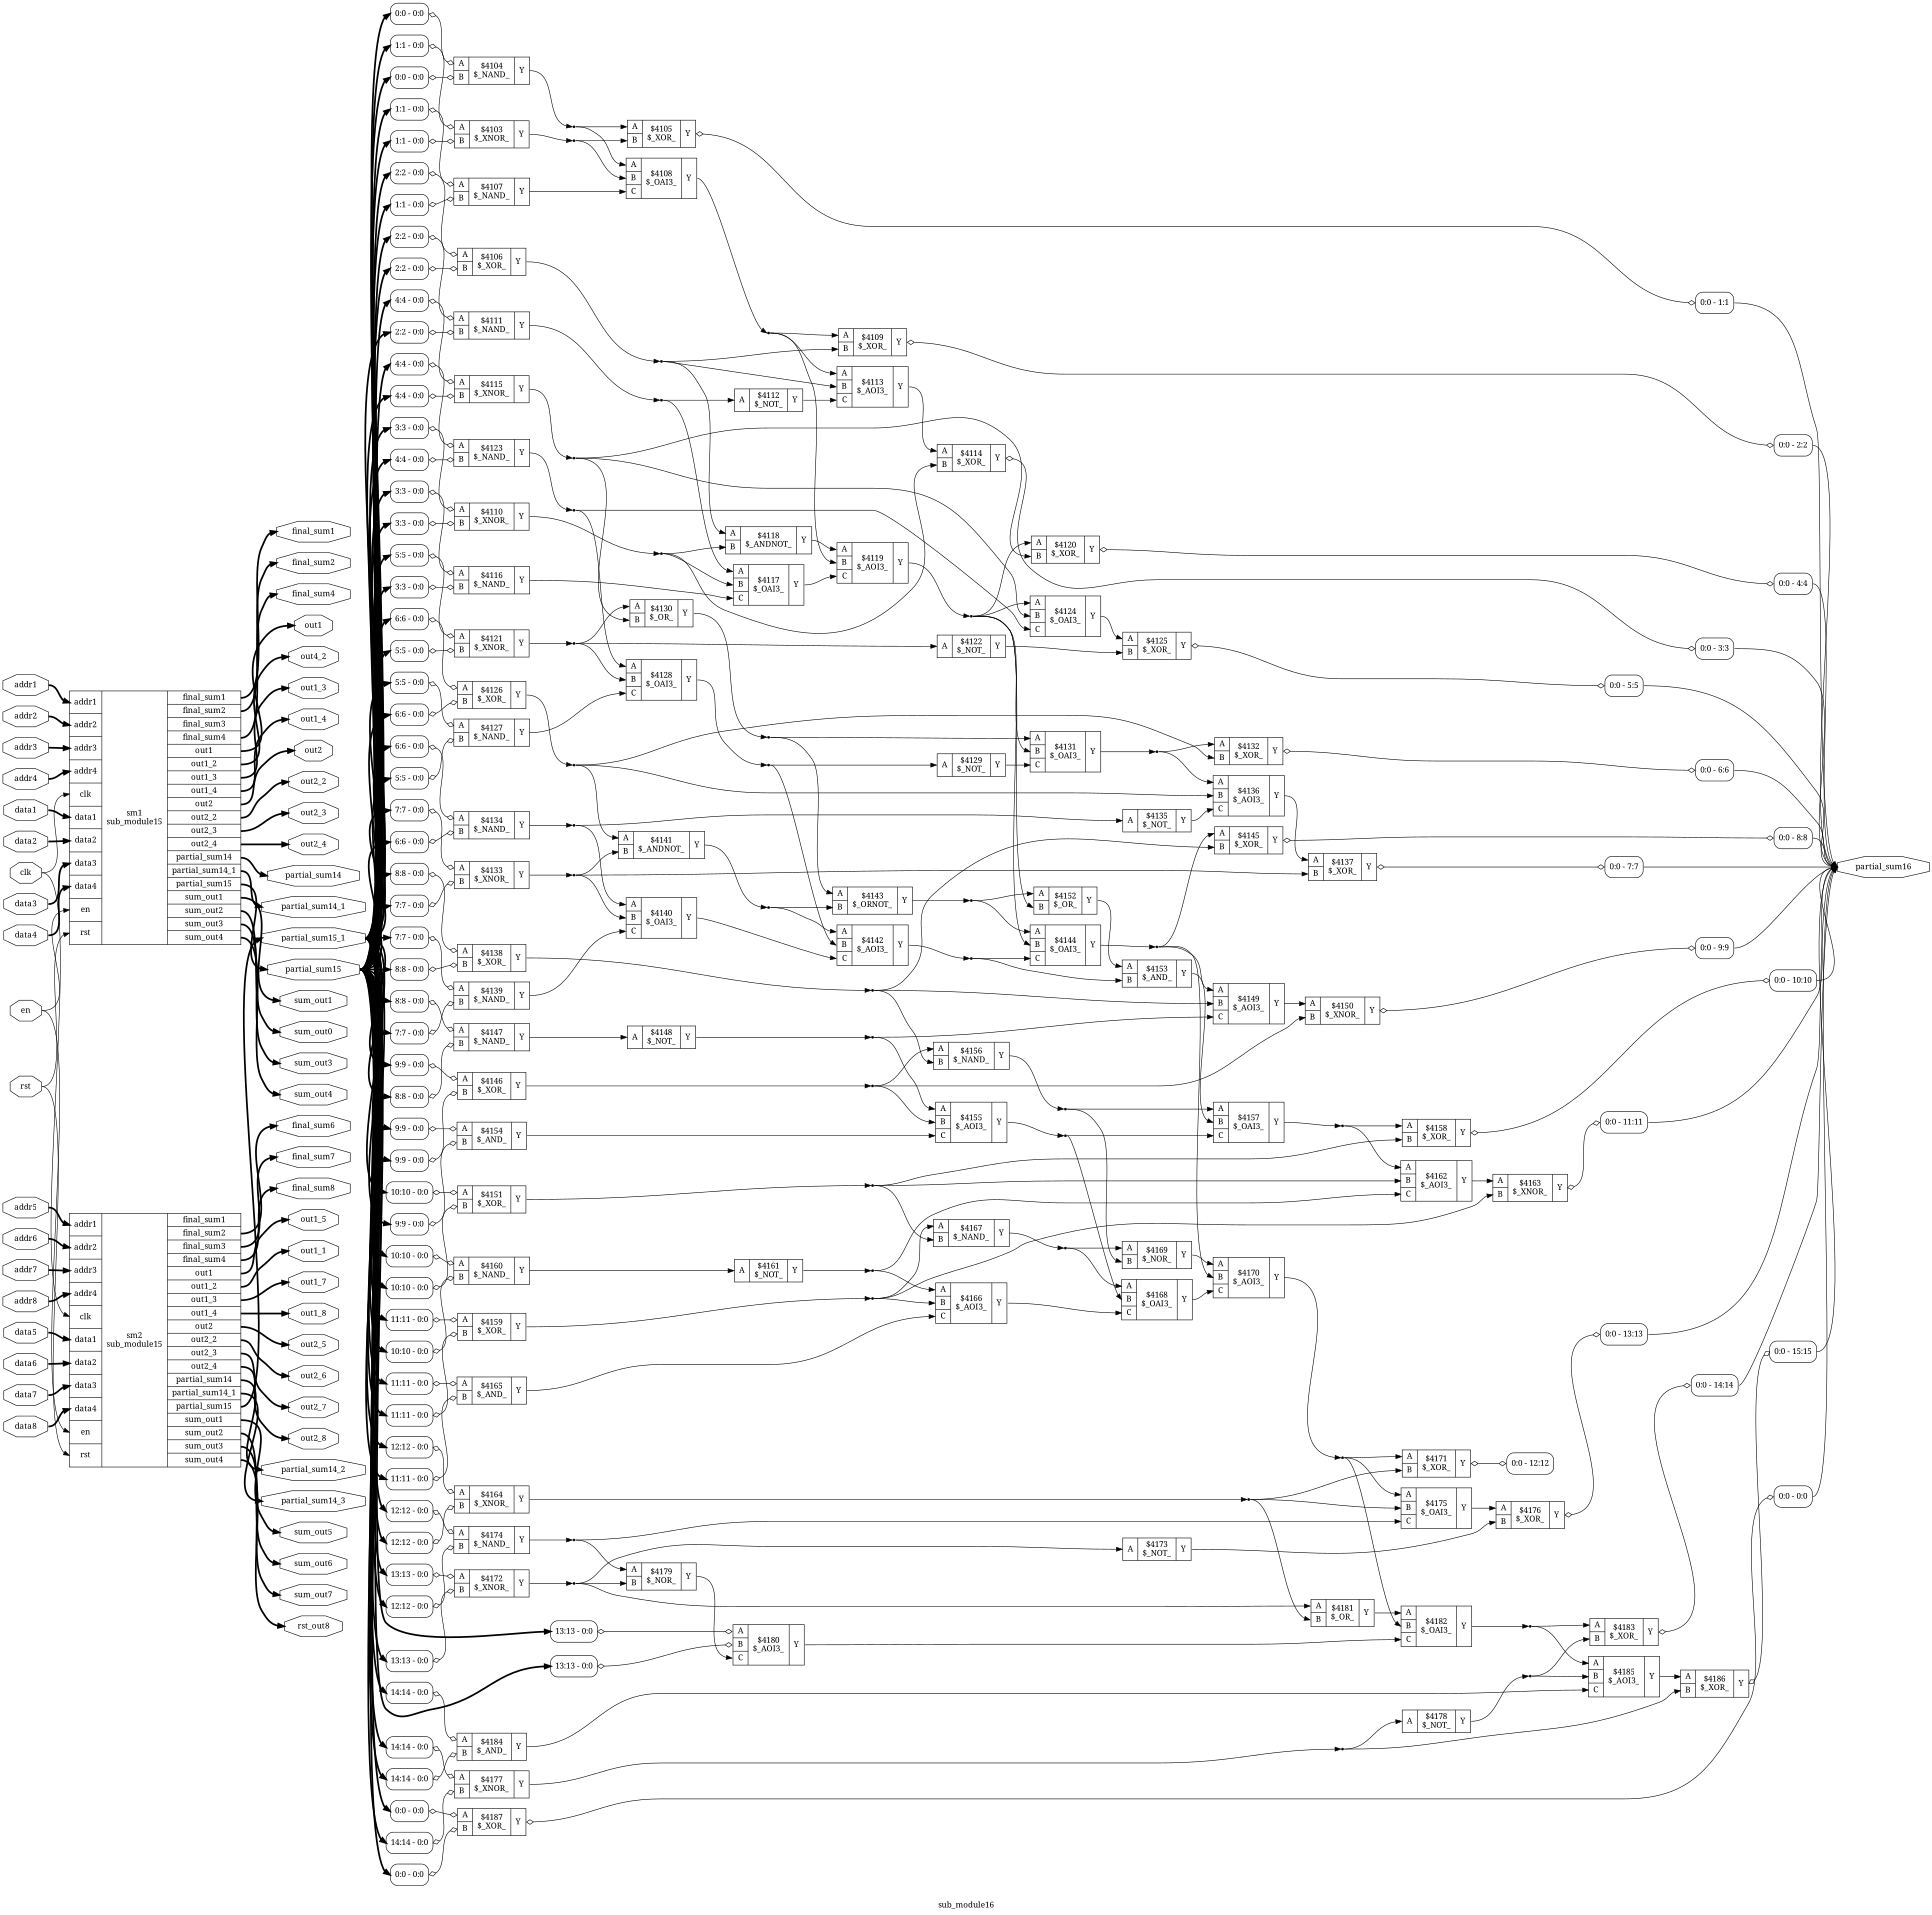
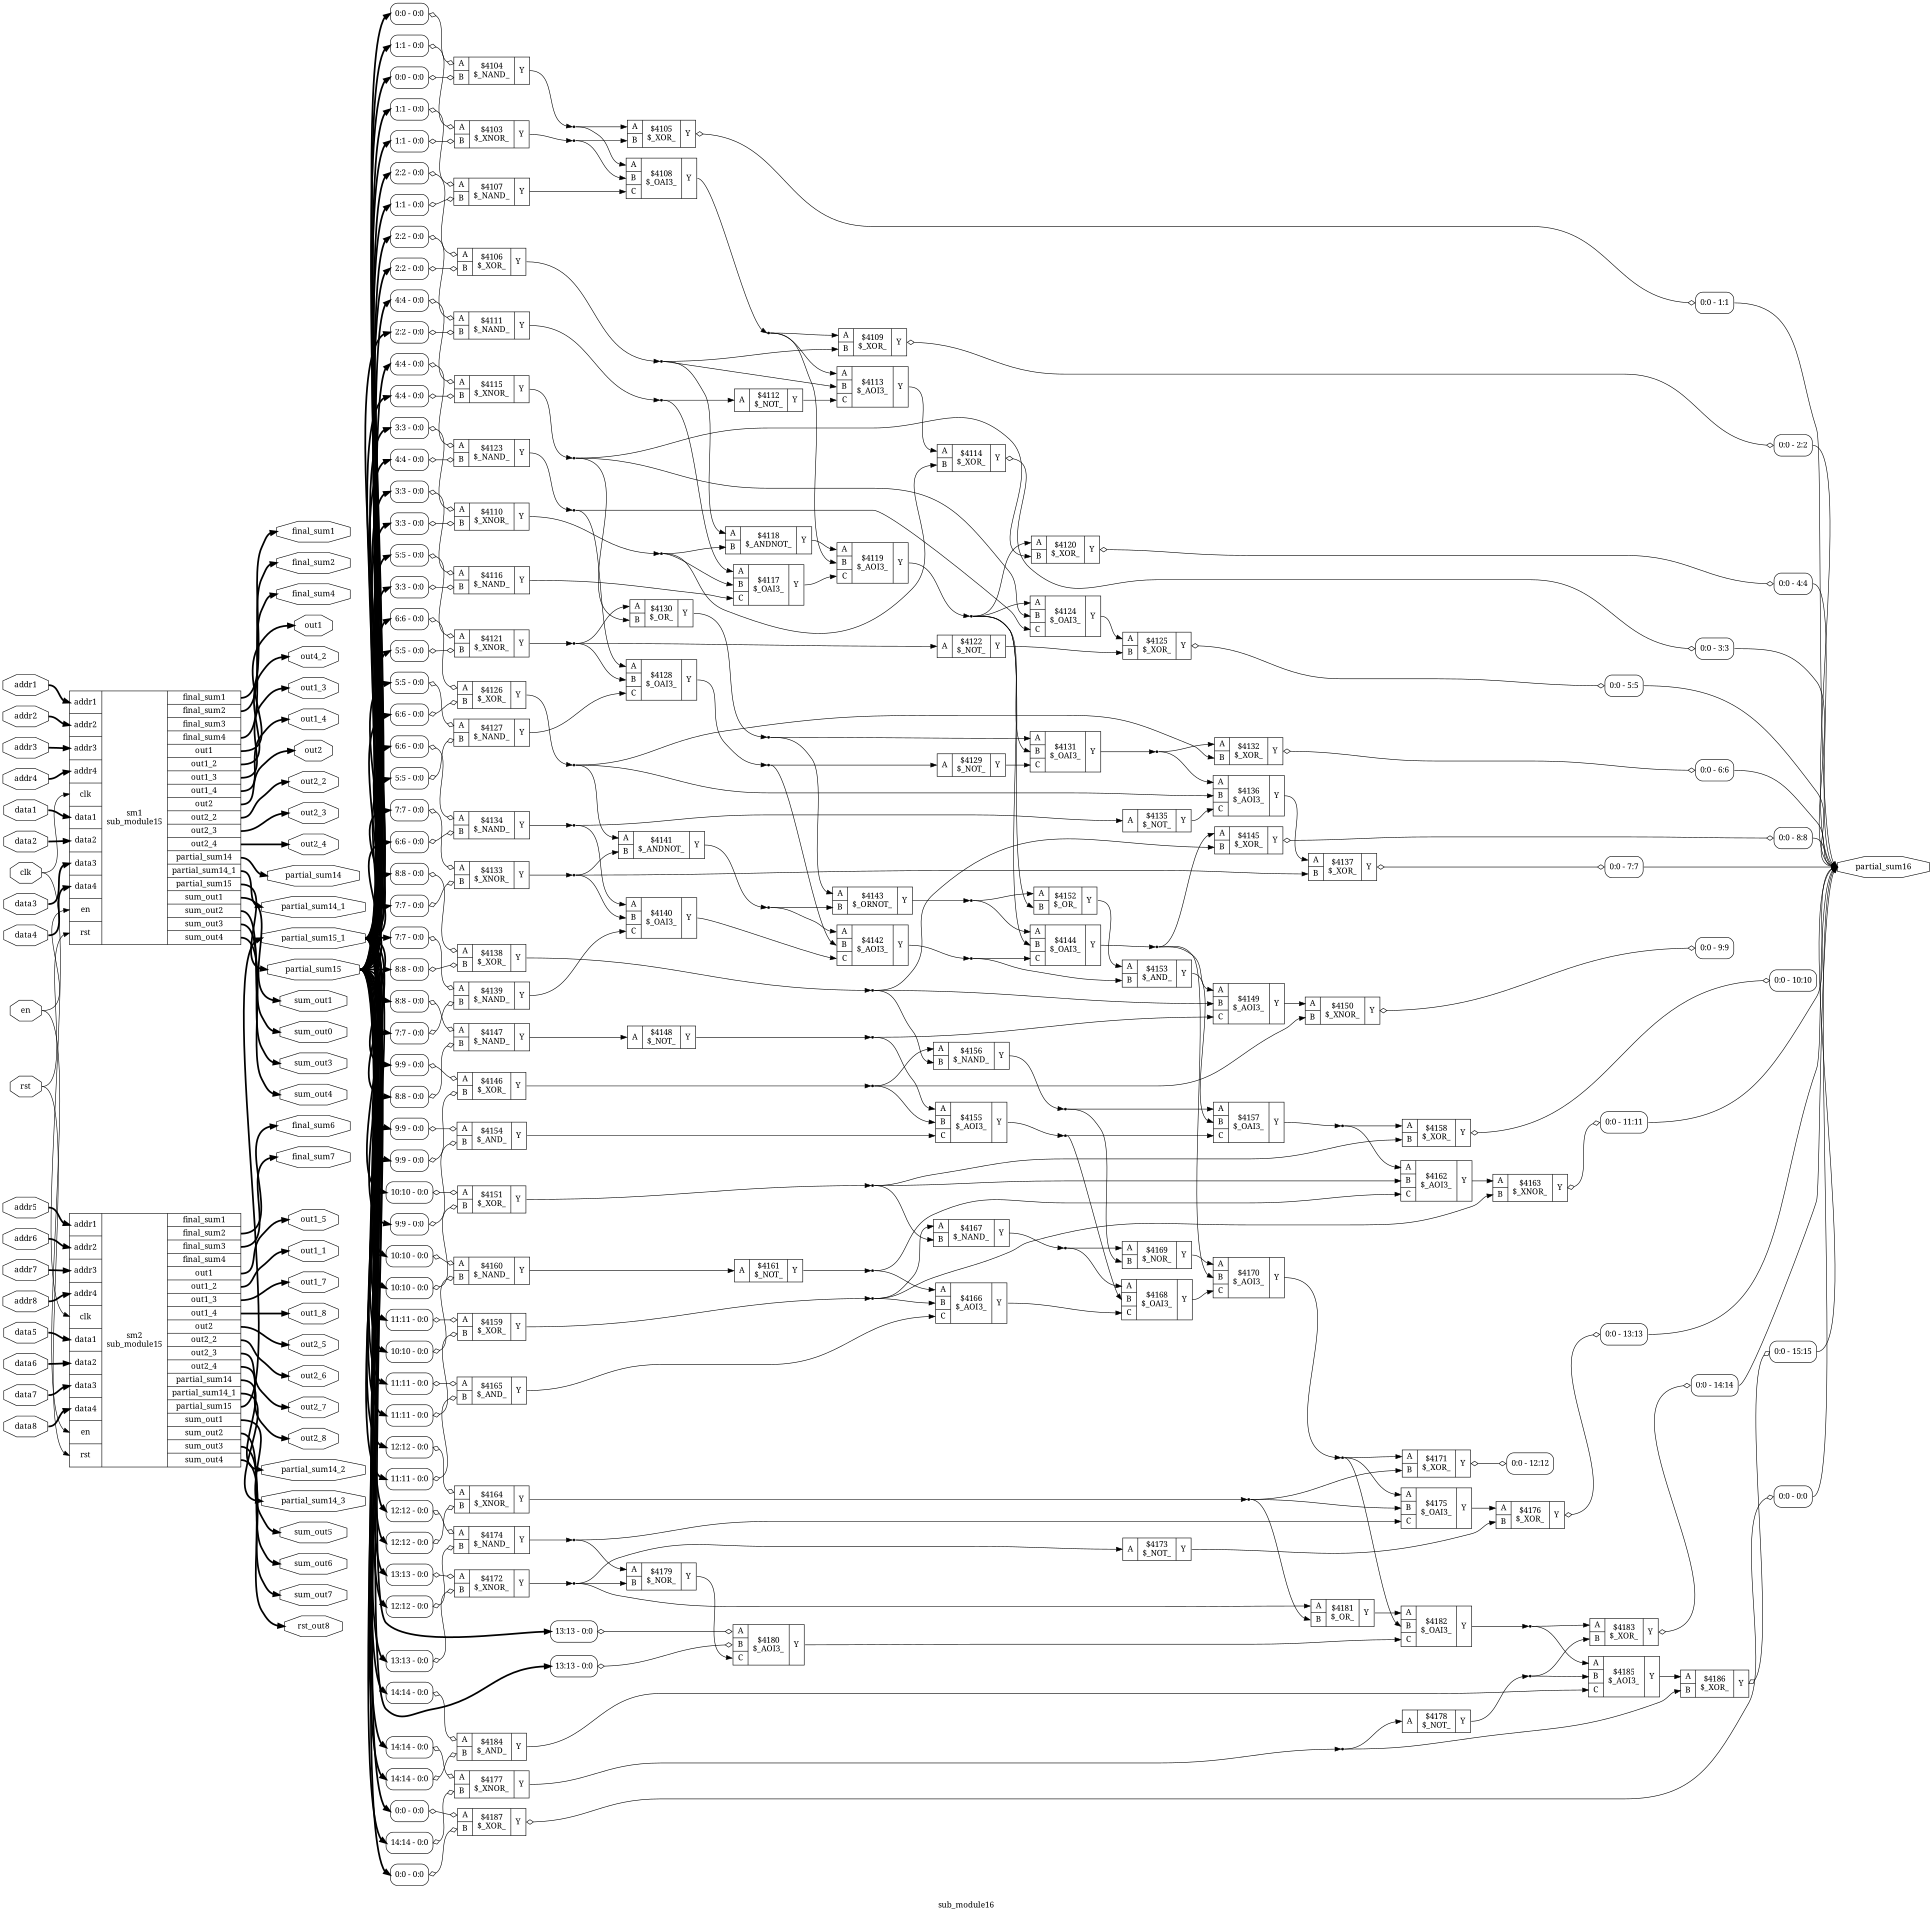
edge "0:0 - 9:9" -> "partial_sum16": removed
edge "0:0 - 10:10" -> "partial_sum16": removed
node "final_sum8": removed
